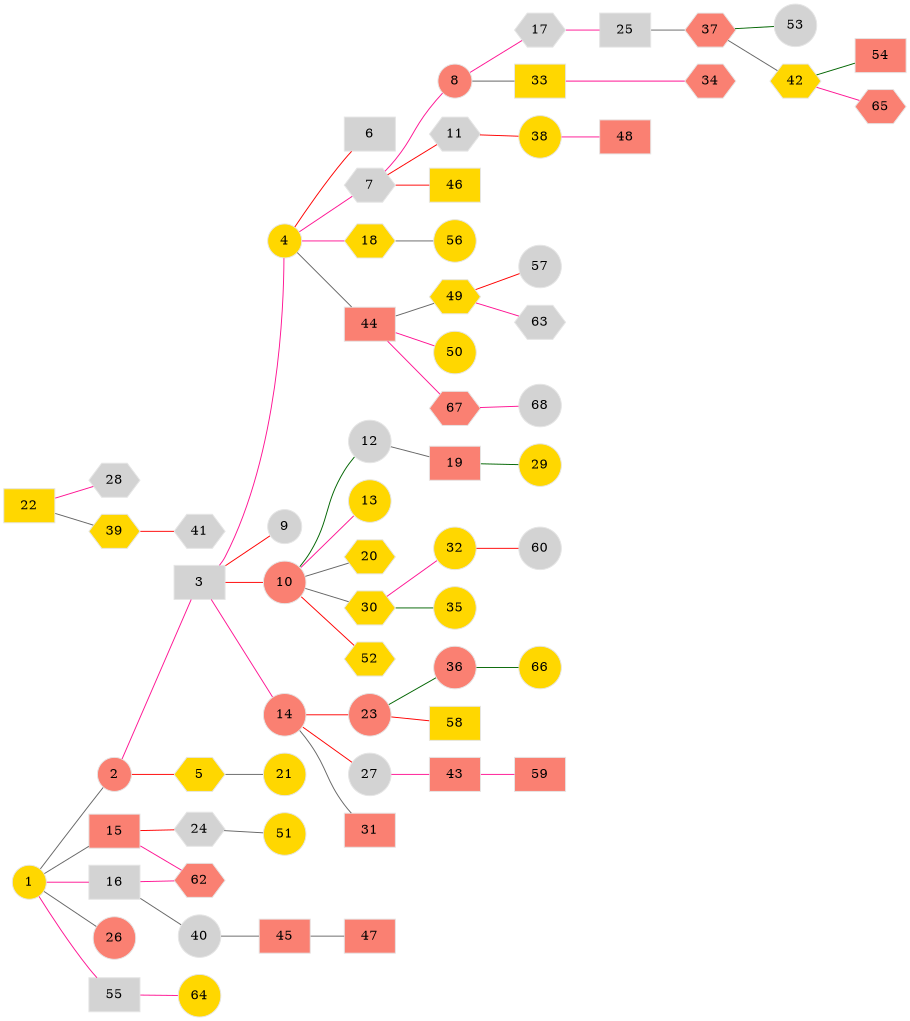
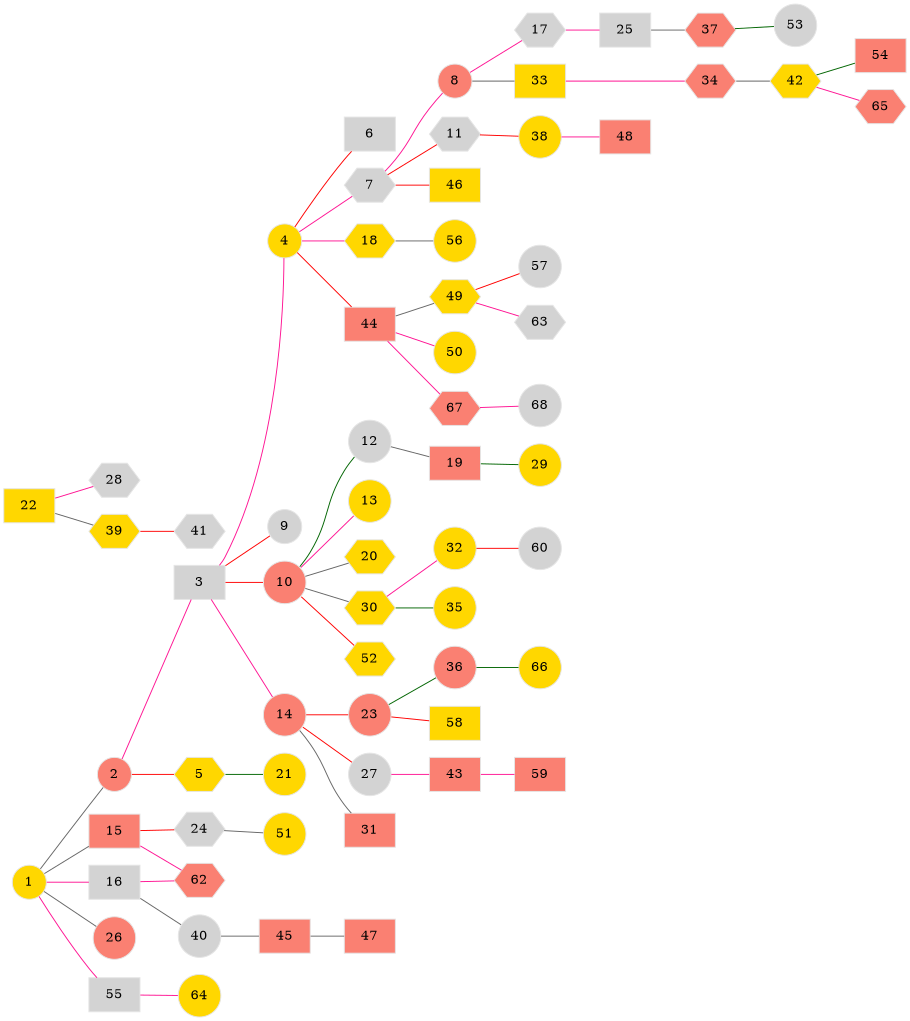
edge "37" -- "42": now "34" -- "42"
edge "4" -- "44": color gray40 -> red
edge "5" -- "21": color gray40 -> darkgreen
